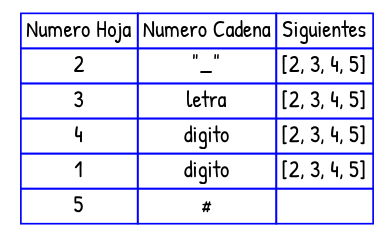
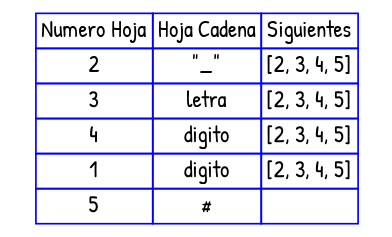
node "Numero Hoja": text "Numero Cadena" -> "Hoja Cadena"
